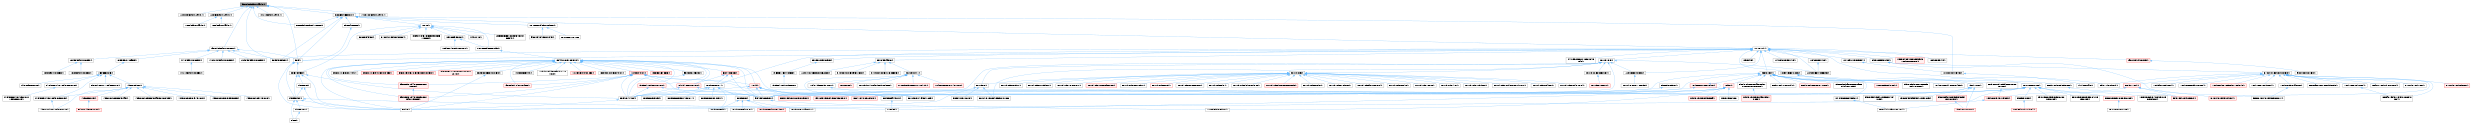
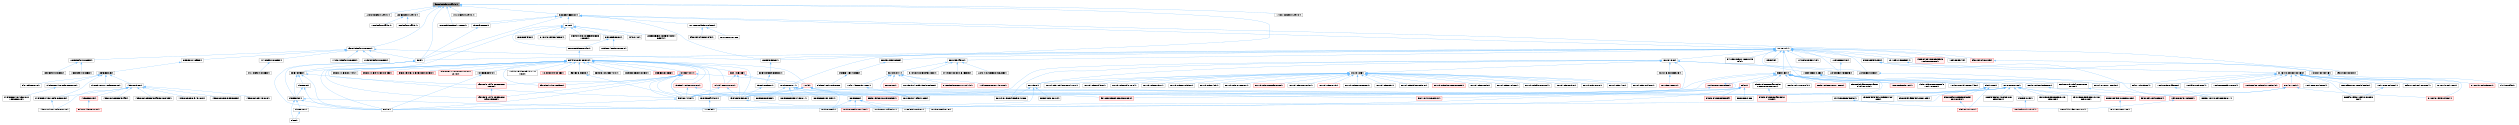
node "CoreUObjectSharedPCH.h": added
node "SoundNodeSwitch.h": added
edge "Engine.h" -> "RadialForceComponent.h": now "Engine.h" -> "KismetTraceUtils.h"
